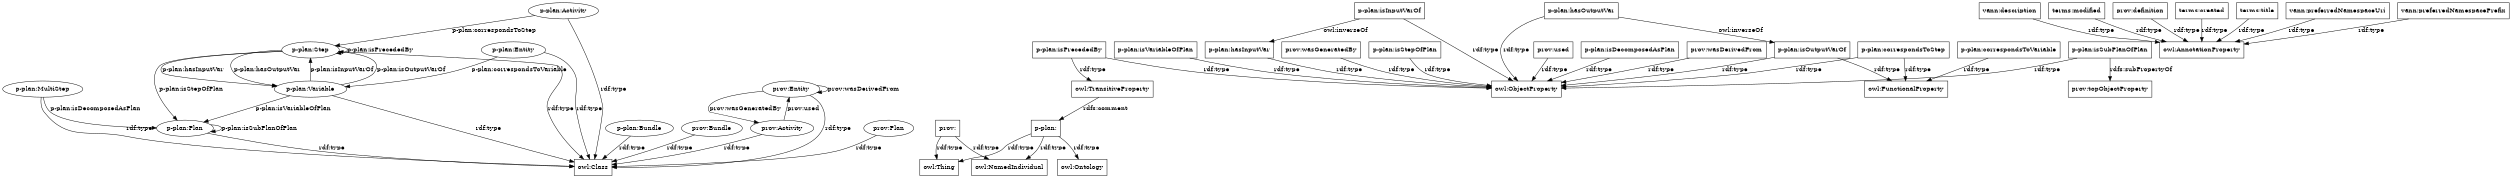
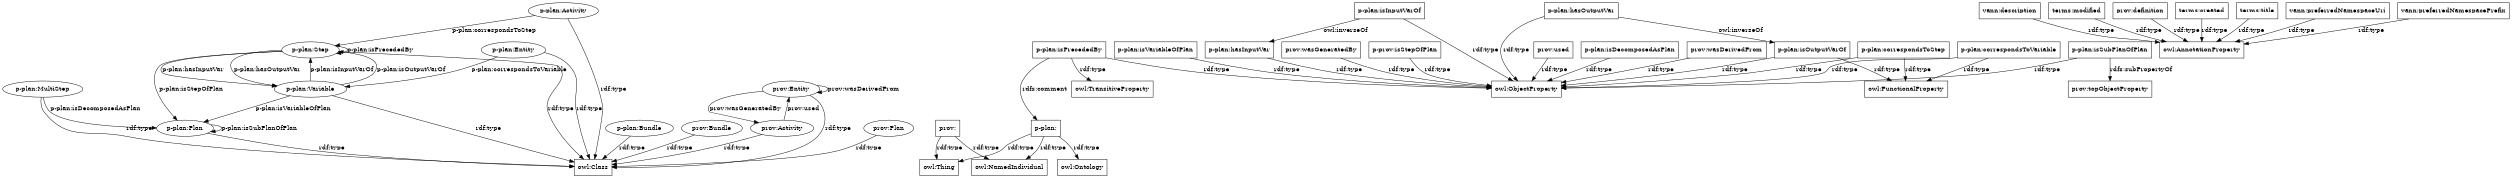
node "p-plan:isStepOfPlan": label "p-plan:isStepOfPlan" -> "p-prov:isStepOfPlan"
edge "p-plan:correspondsToVariable" -> "owl:ObjectProperty": added, label "rdf:type"
edge "owl:TransitiveProperty" -> "p-plan:": now "p-plan:isPrecededBy" -> "p-plan:"
